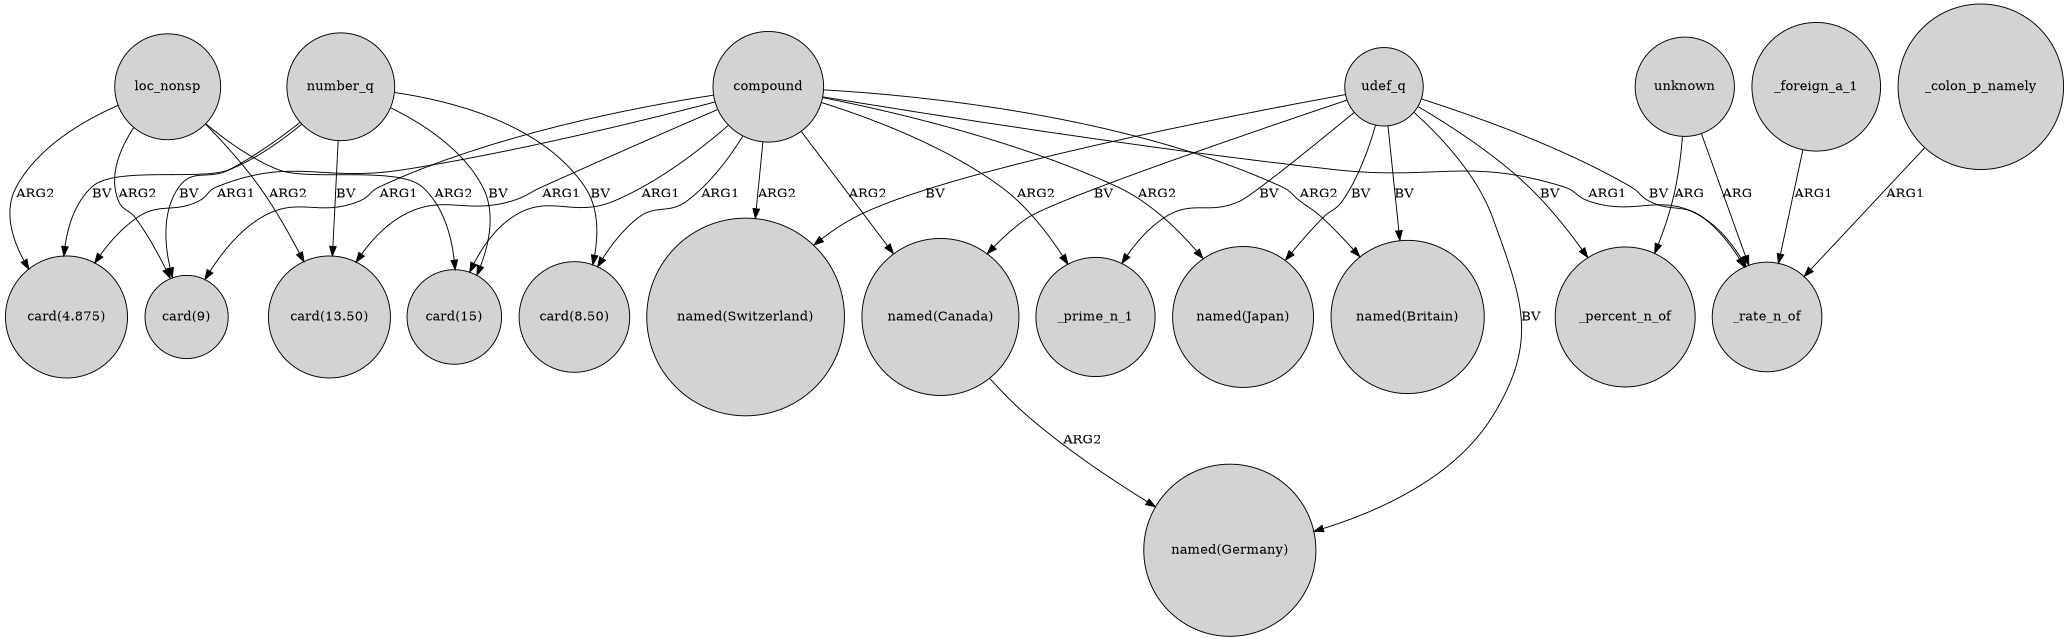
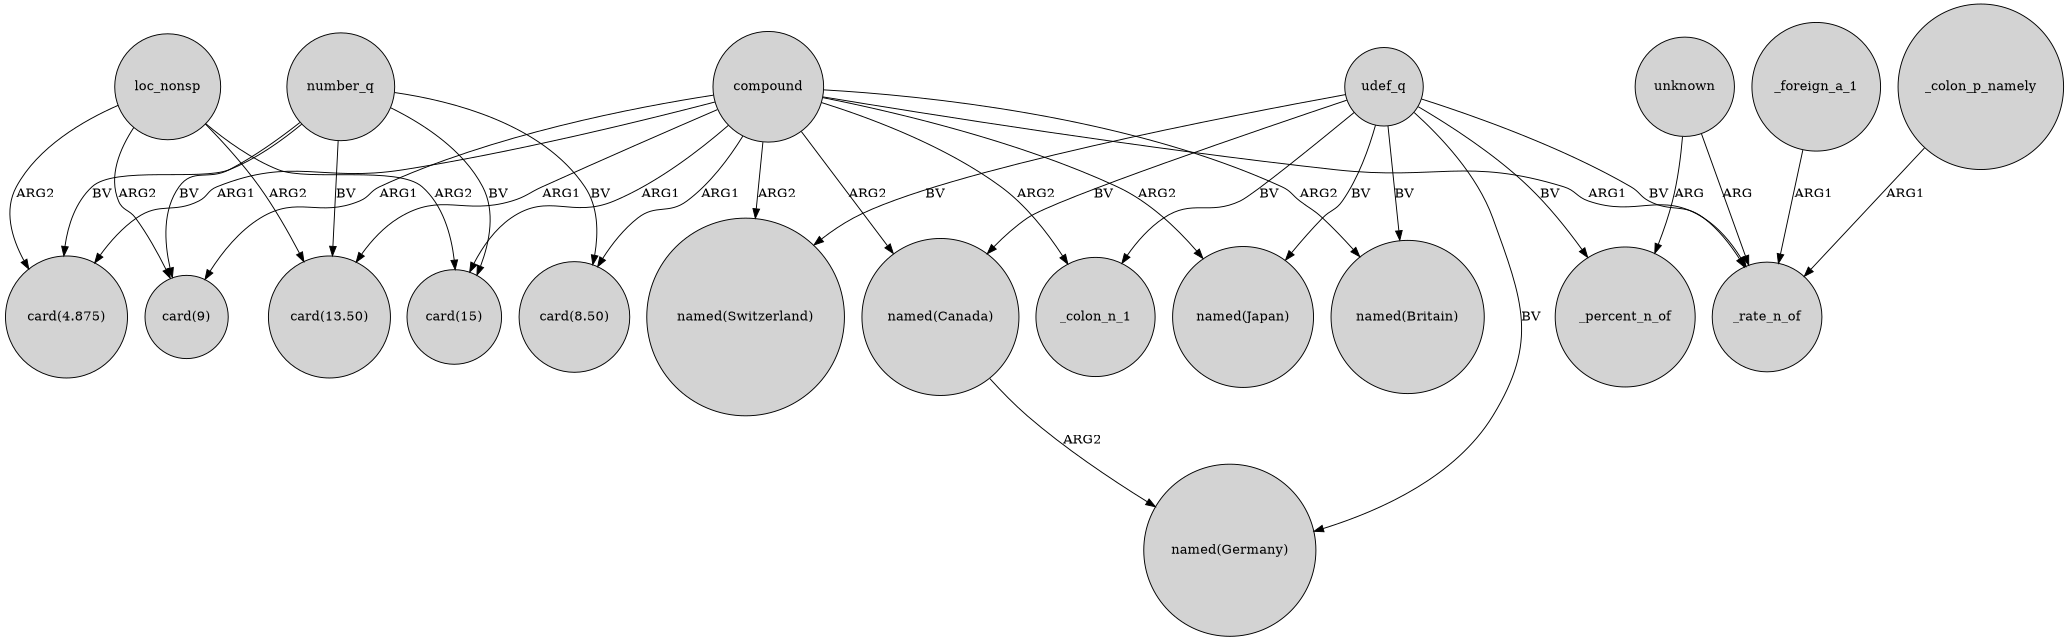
node "_prime_n_1": label "_prime_n_1" -> "_colon_n_1"
